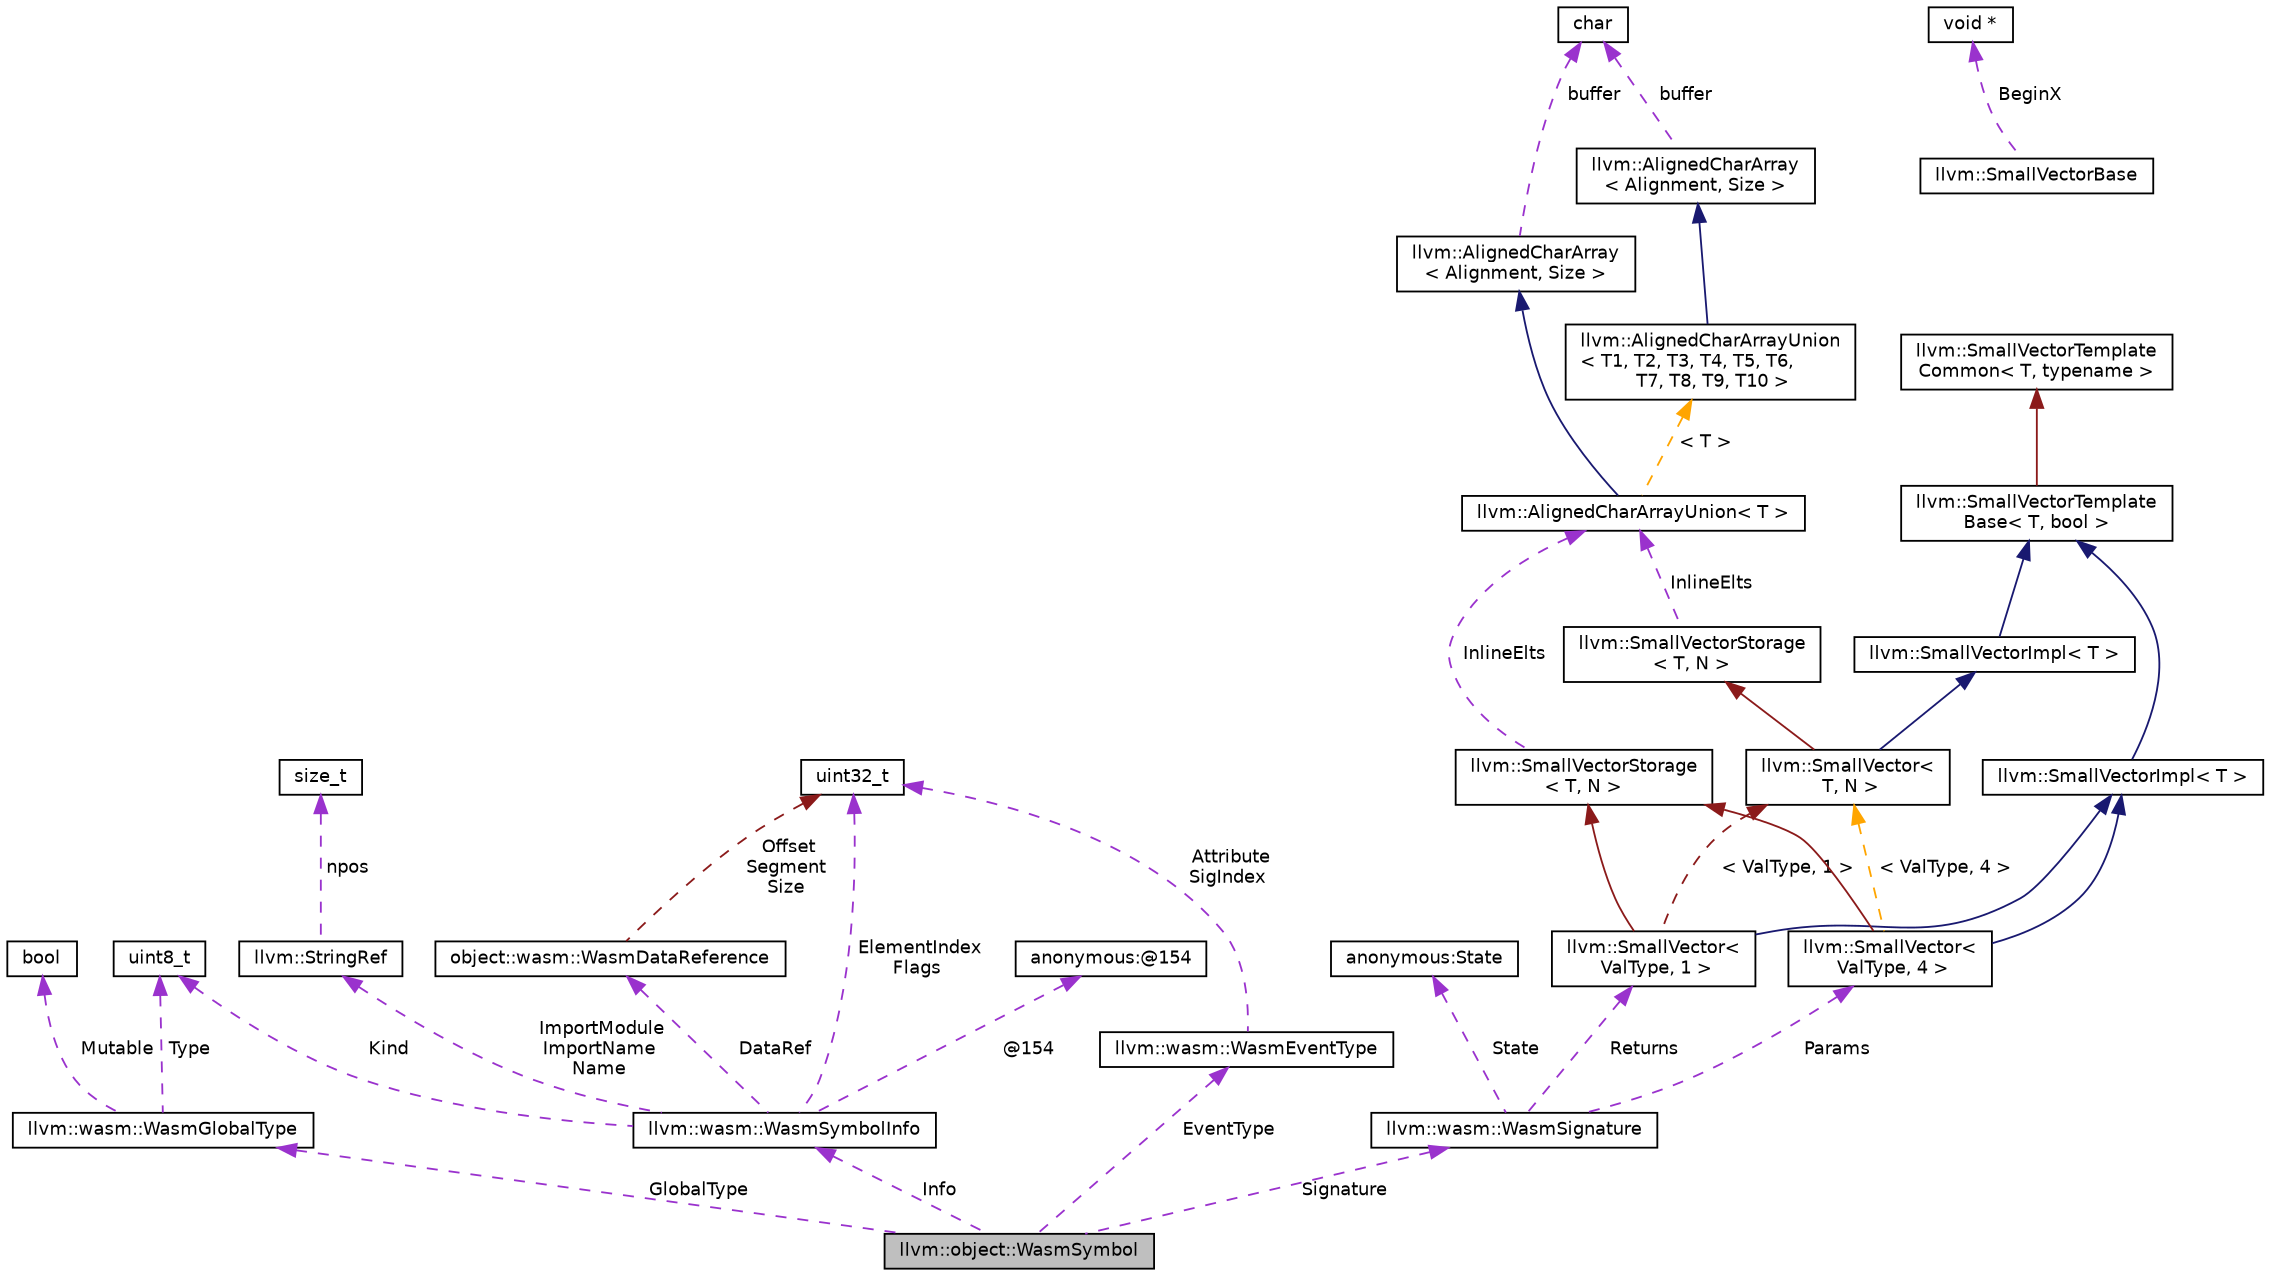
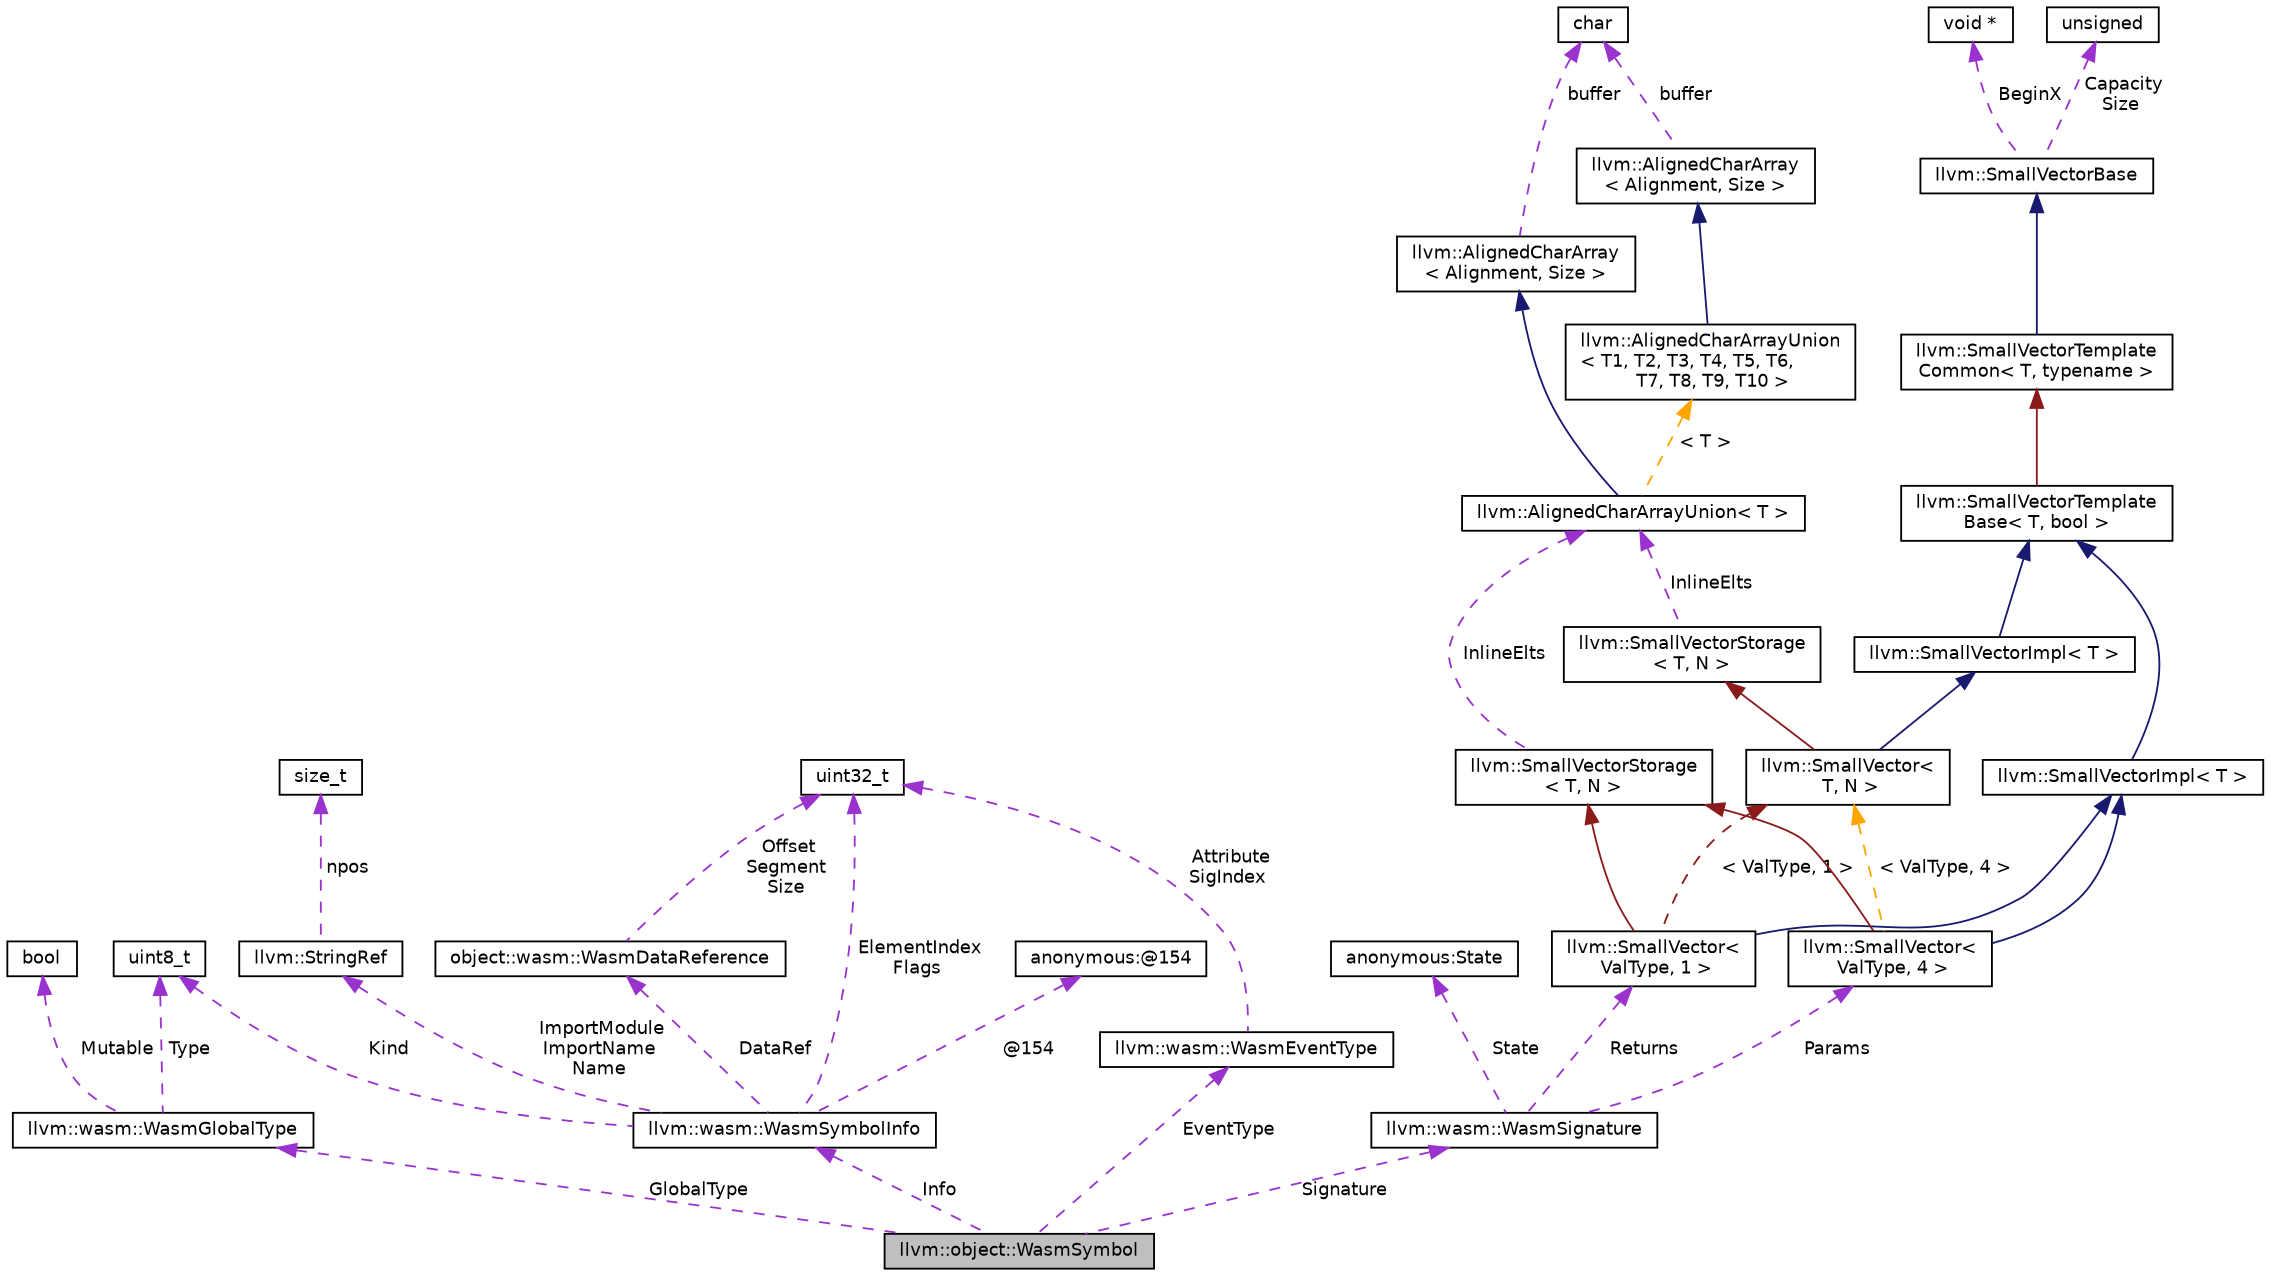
node "unsigned": added
edge "llvm::SmallVectorTemplate Common< T, typename >" -> "llvm::SmallVectorBase": added
edge "object::wasm::WasmDataReference" -> "uint32_t": color firebrick4 -> darkorchid3
